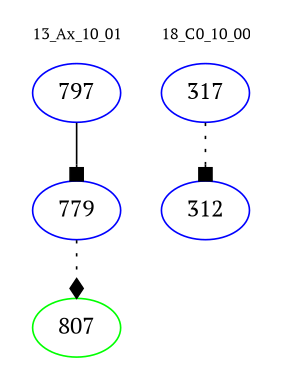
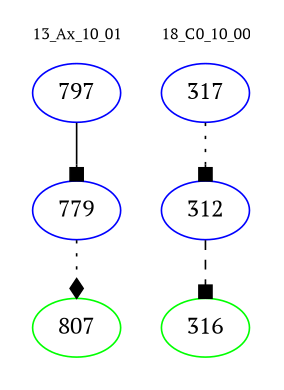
node "316": added
